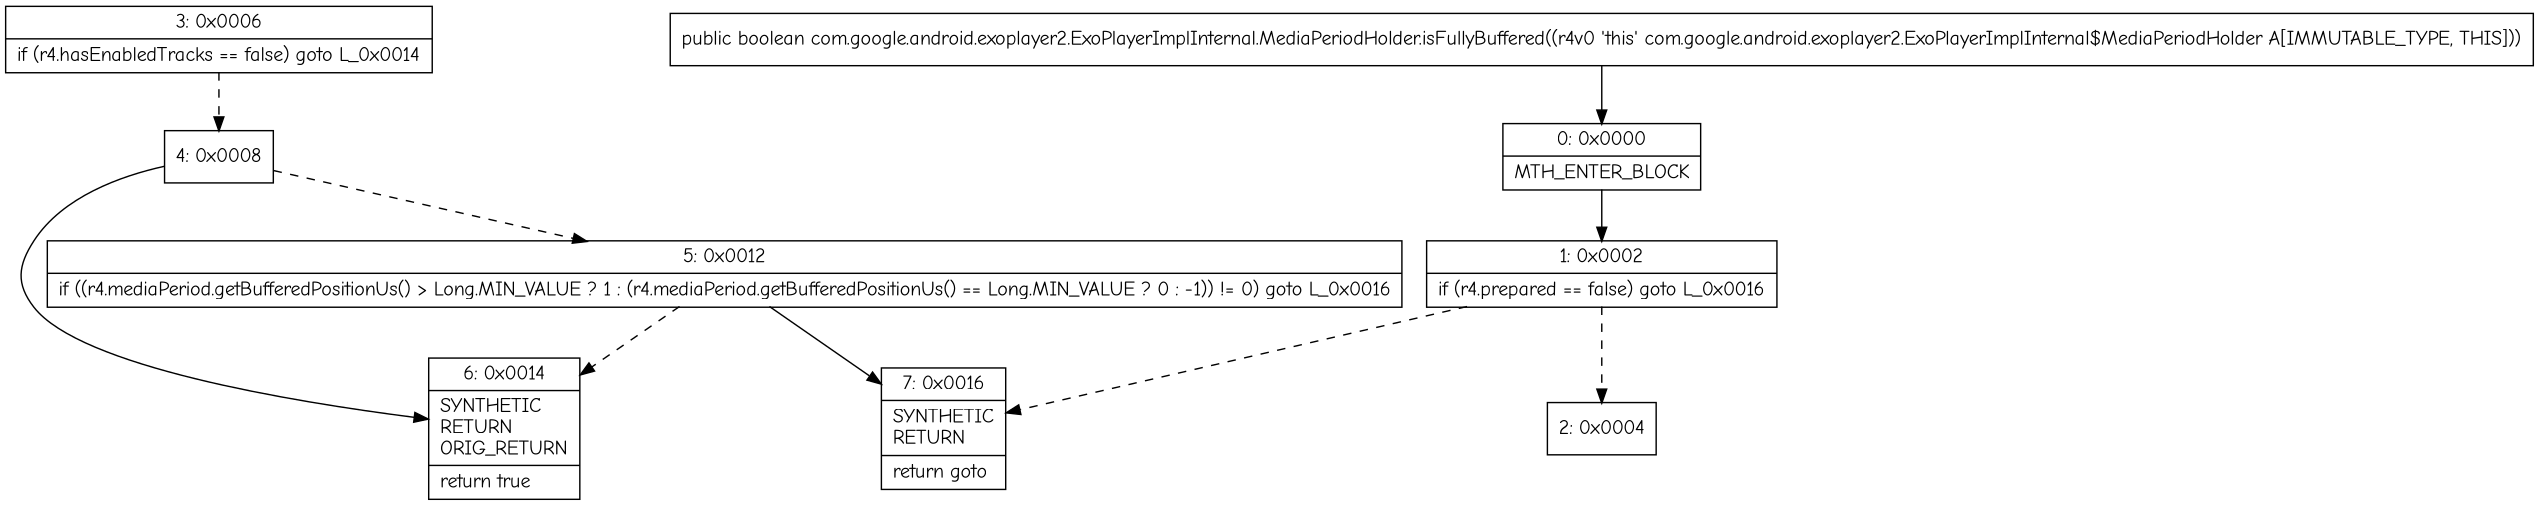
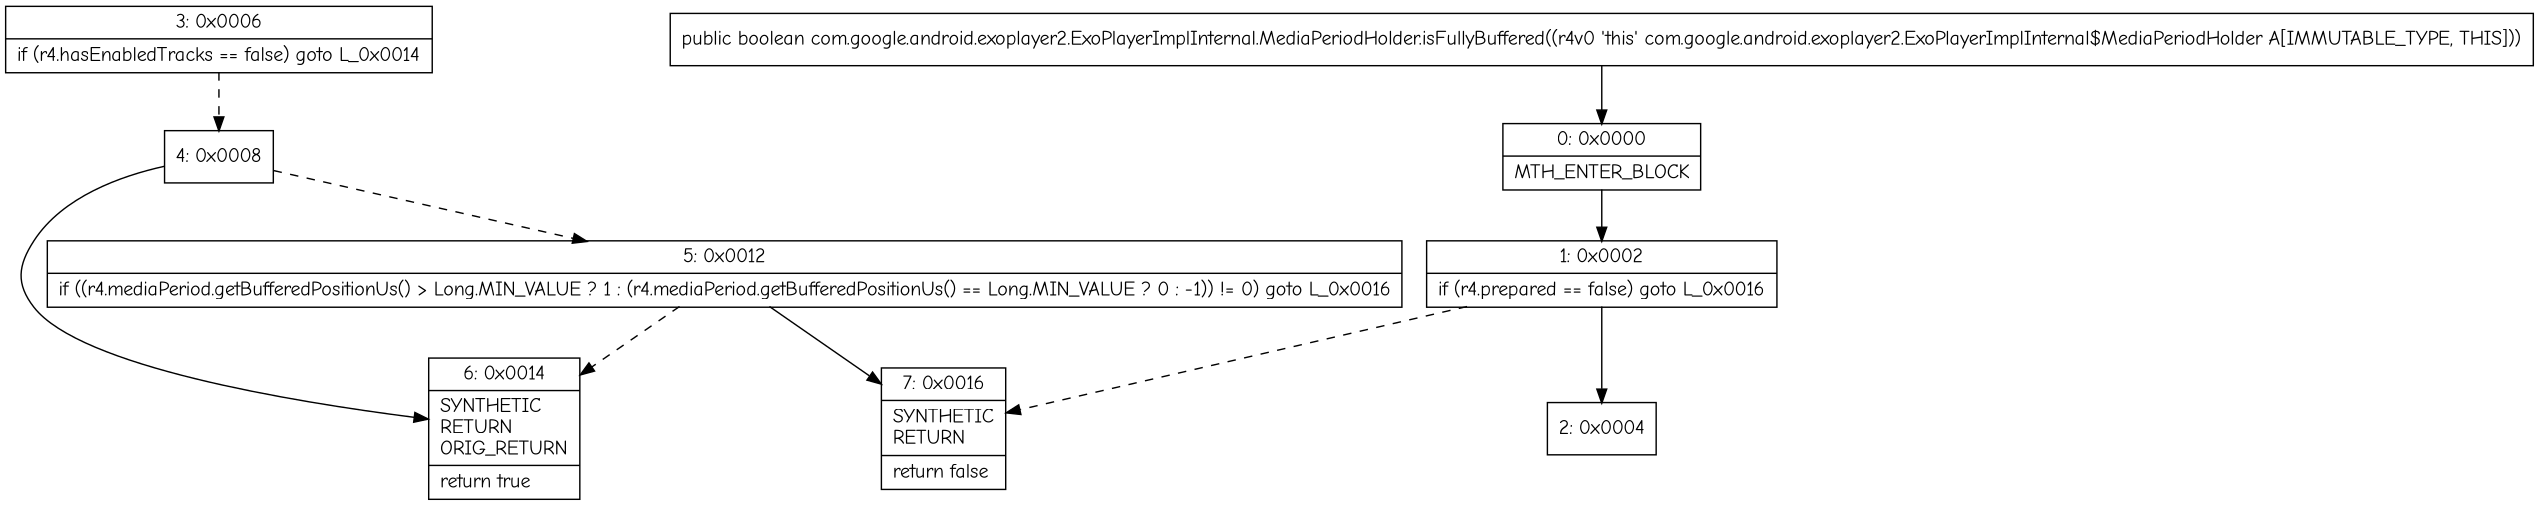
edge "1: 0x0002" -> "2: 0x0004": style dashed -> solid
node "7: 0x0016": text "return goto" -> "return false"
